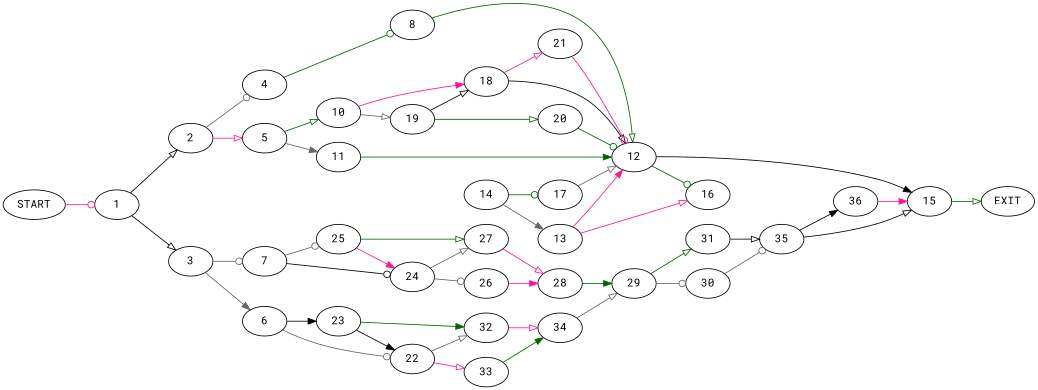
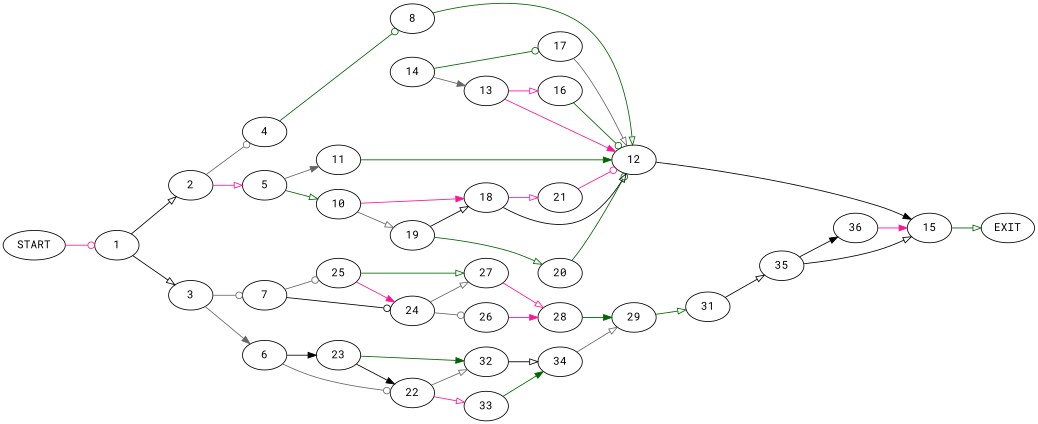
edge "12" -> "16": reversed
node "30": removed
edge "32" -> "34": color deeppink -> black
